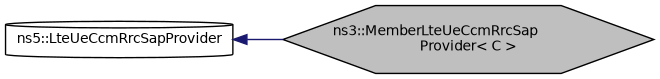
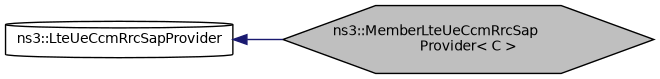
node "ns5::LteUeCcmRrcSapProvider": label "ns5::LteUeCcmRrcSapProvider" -> "ns3::LteUeCcmRrcSapProvider"
